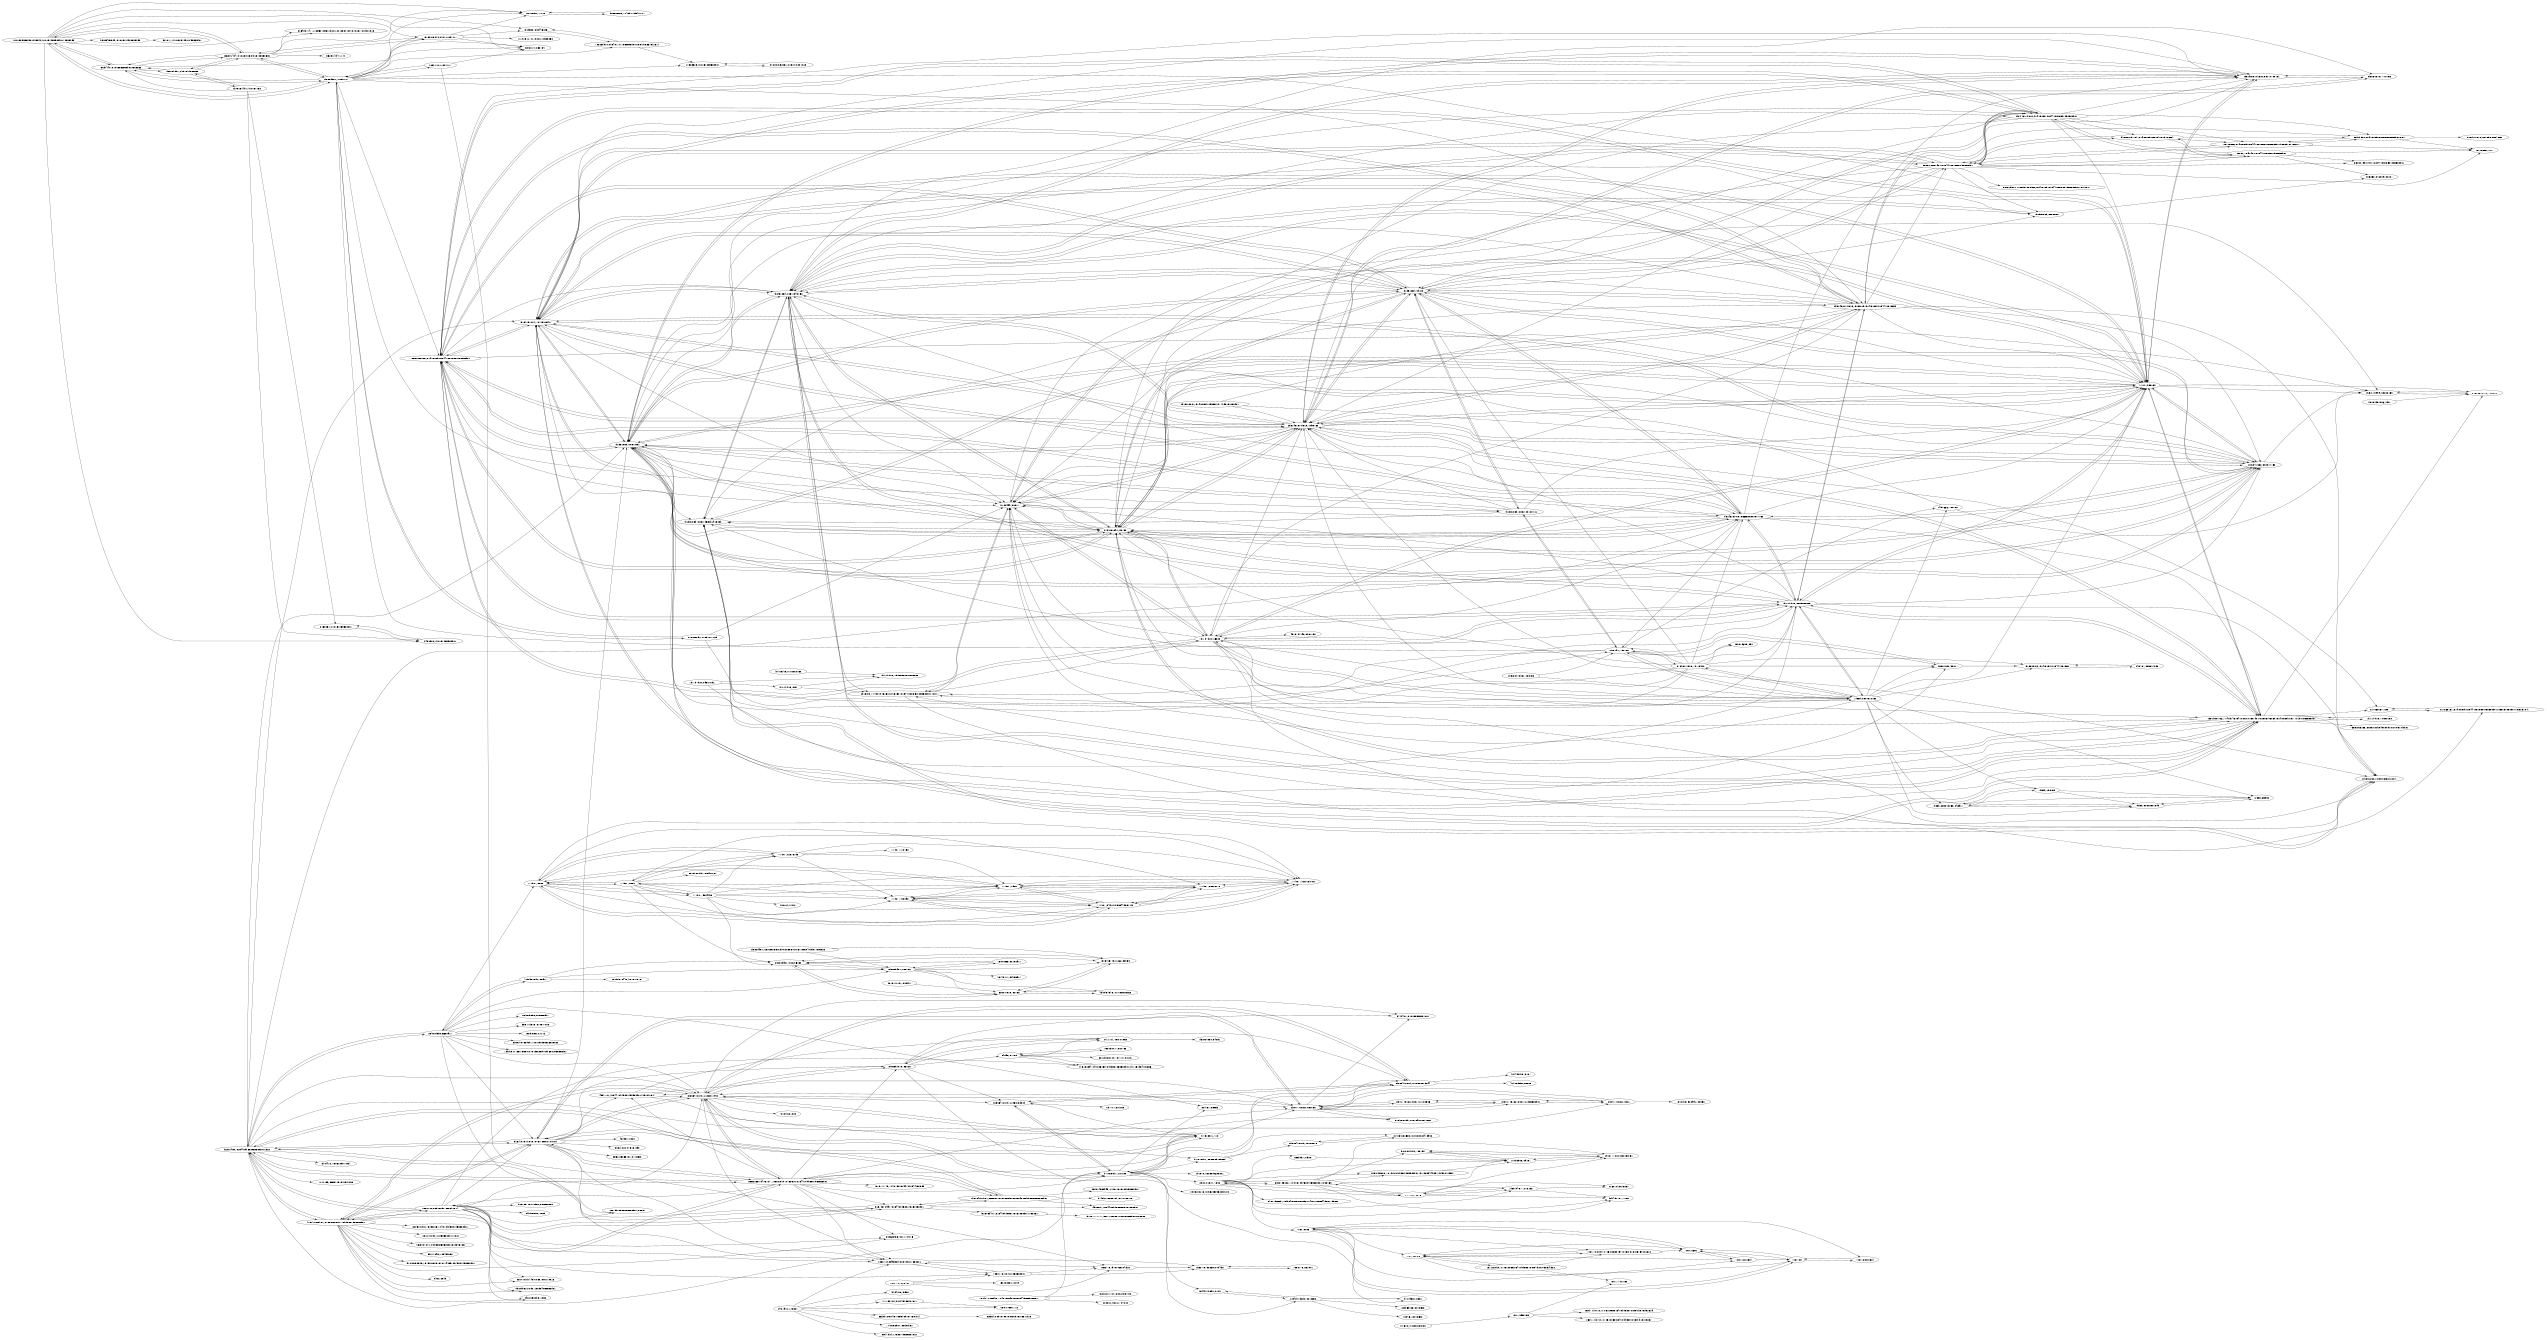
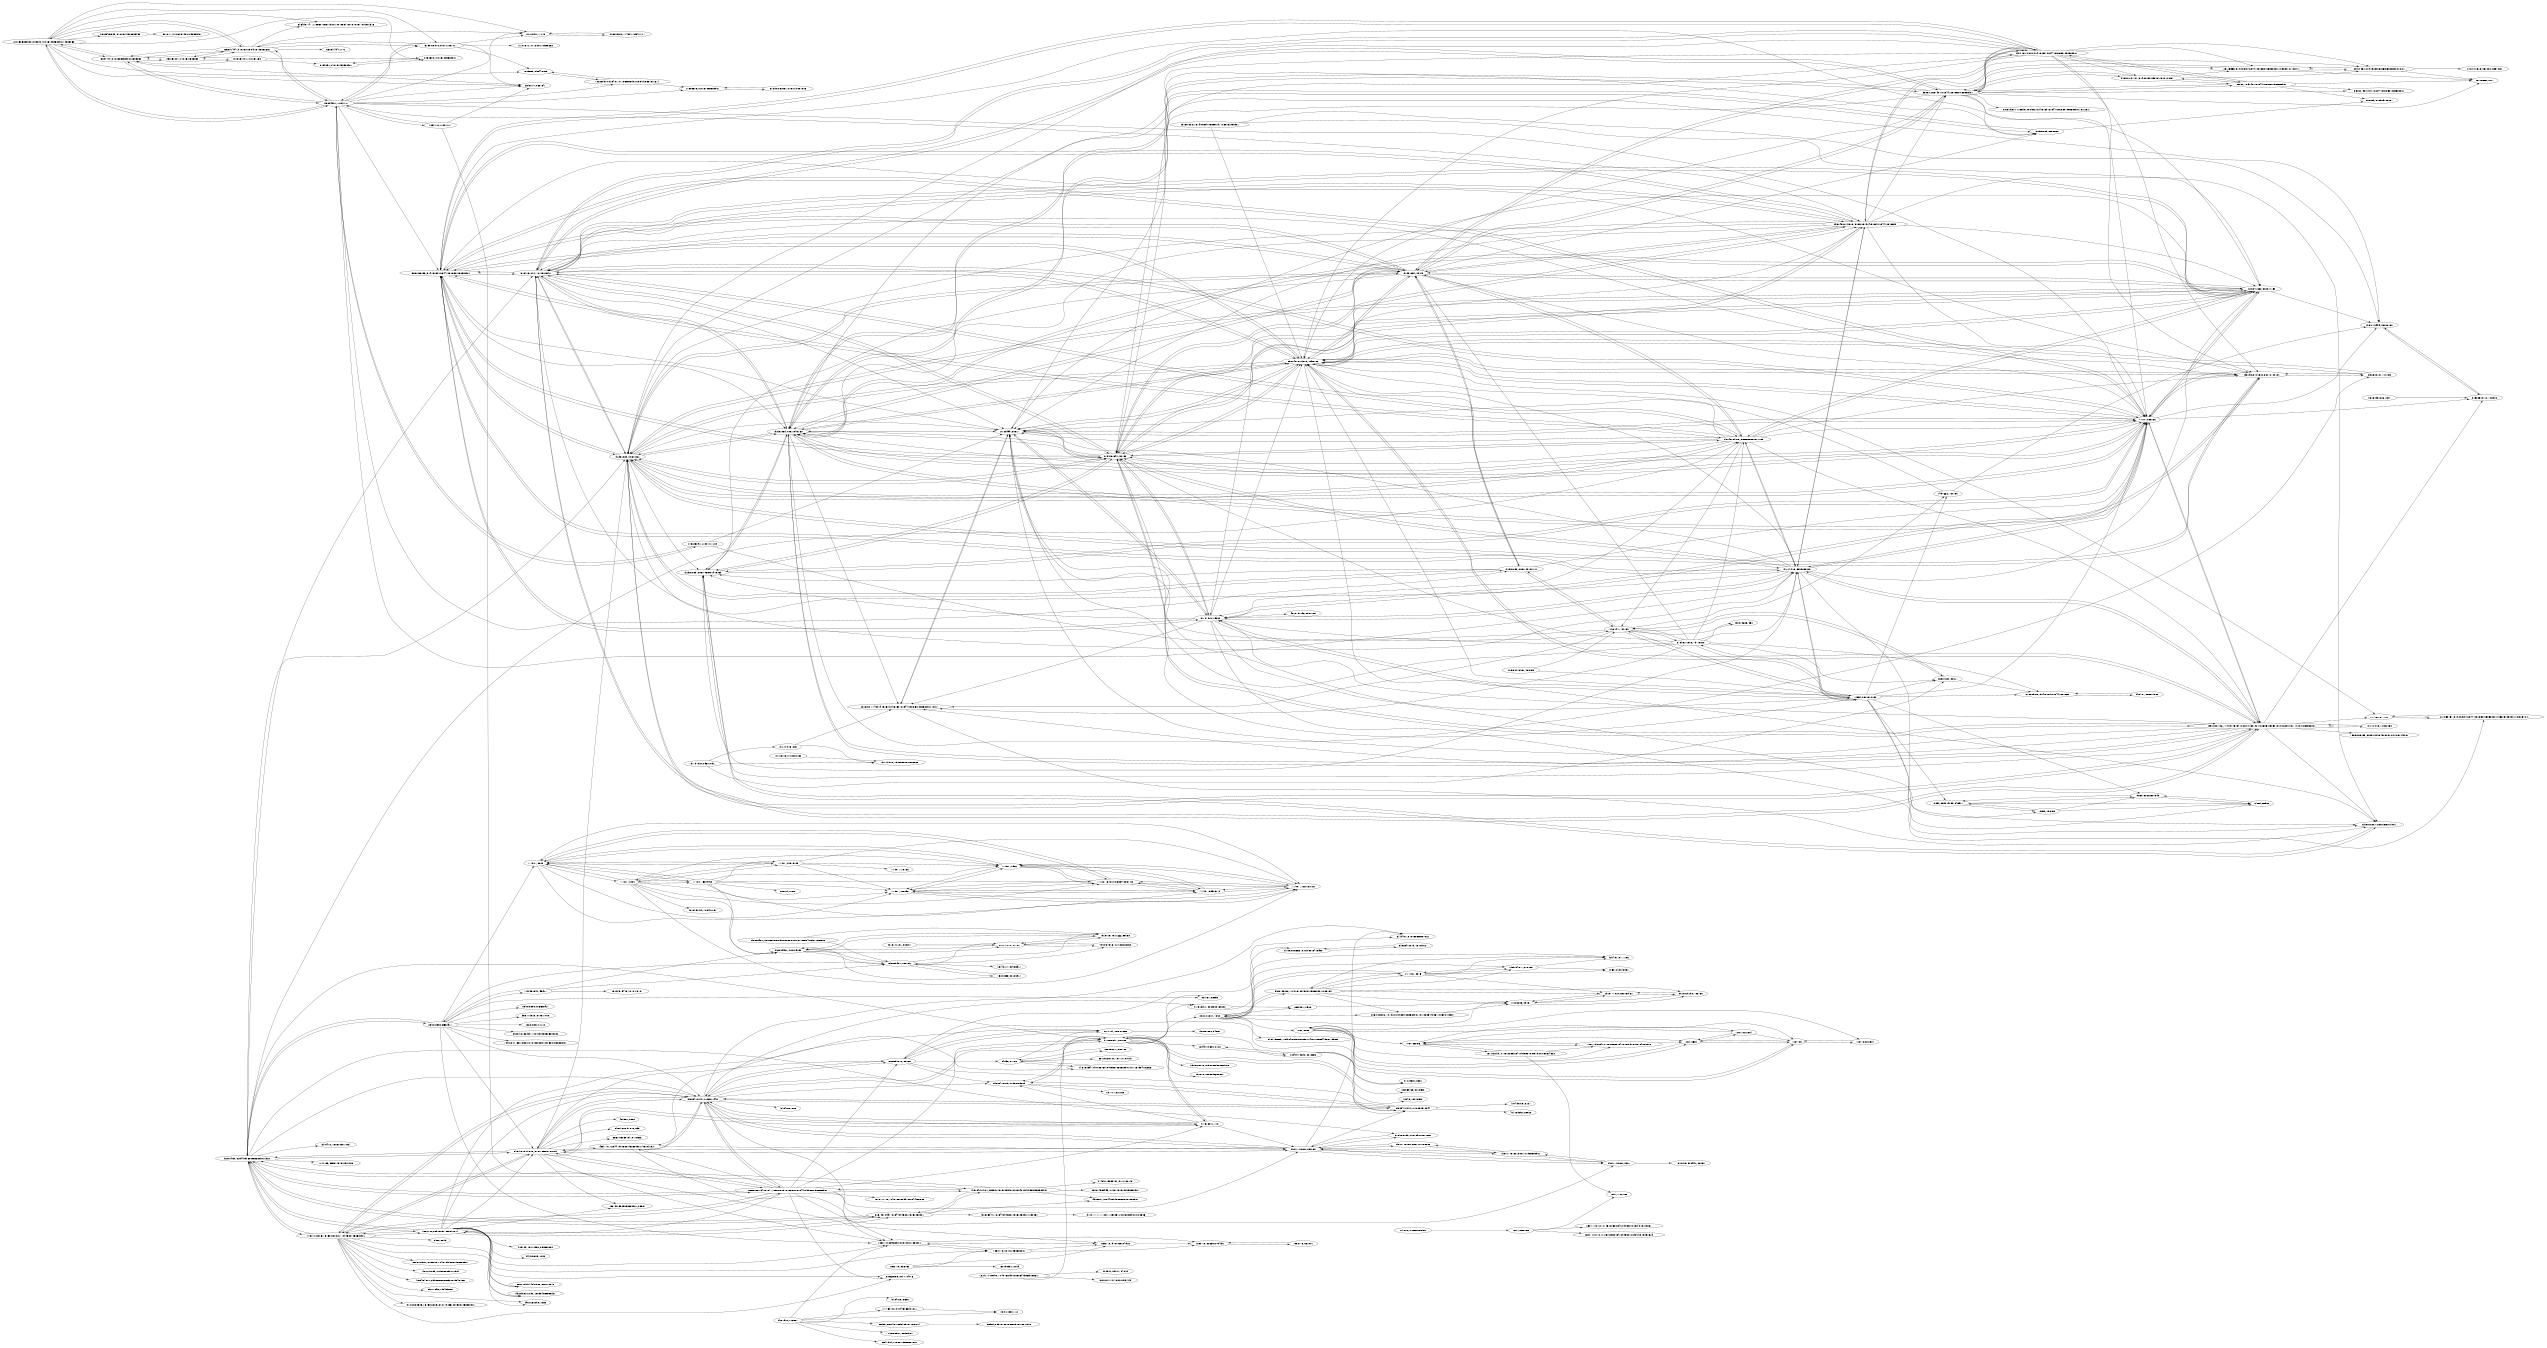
edge "jwwangchn/cocoapi-aitod" -> "Chasel-Tsui/AI-TOD-R": now "jwwangchn/cocoapi-aitod" -> "HeQibin/TGraM"
